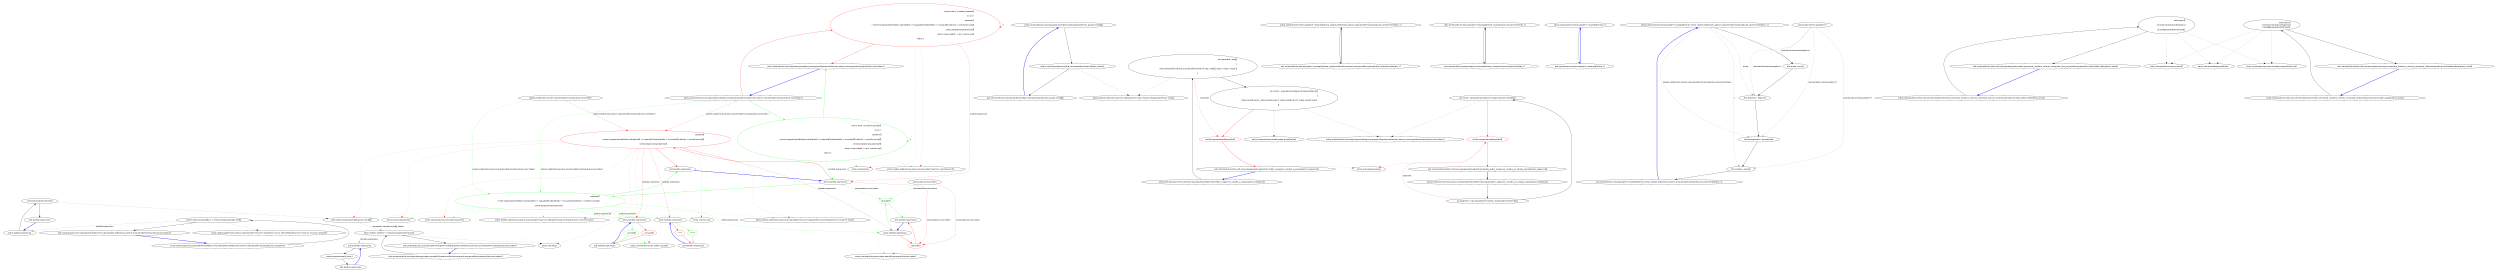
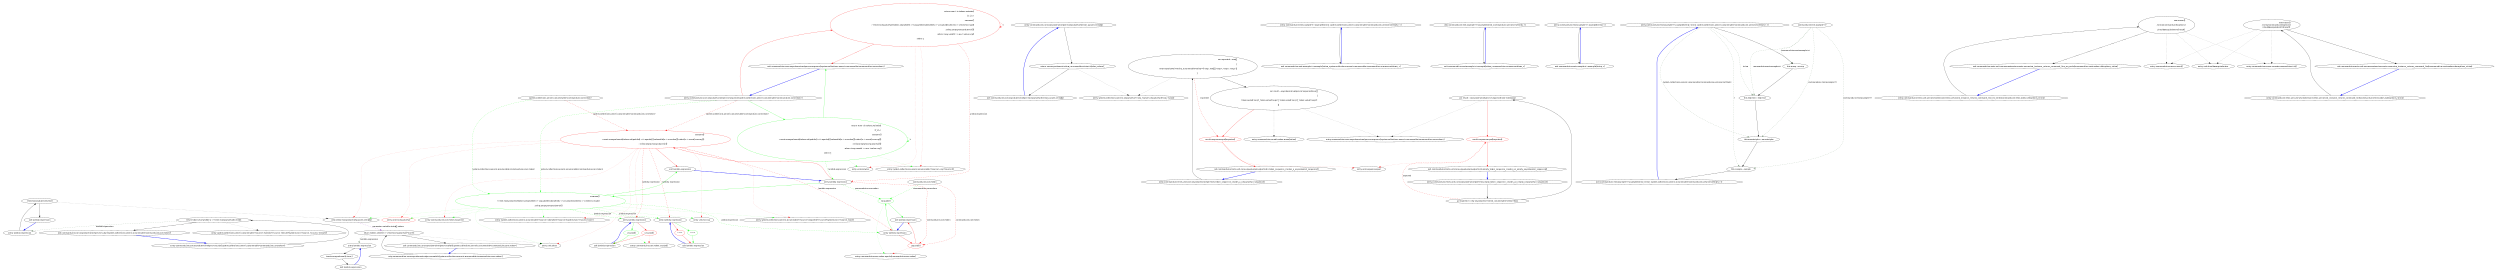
node "Entry Unk.ToKeyValuePair": color black -> red
